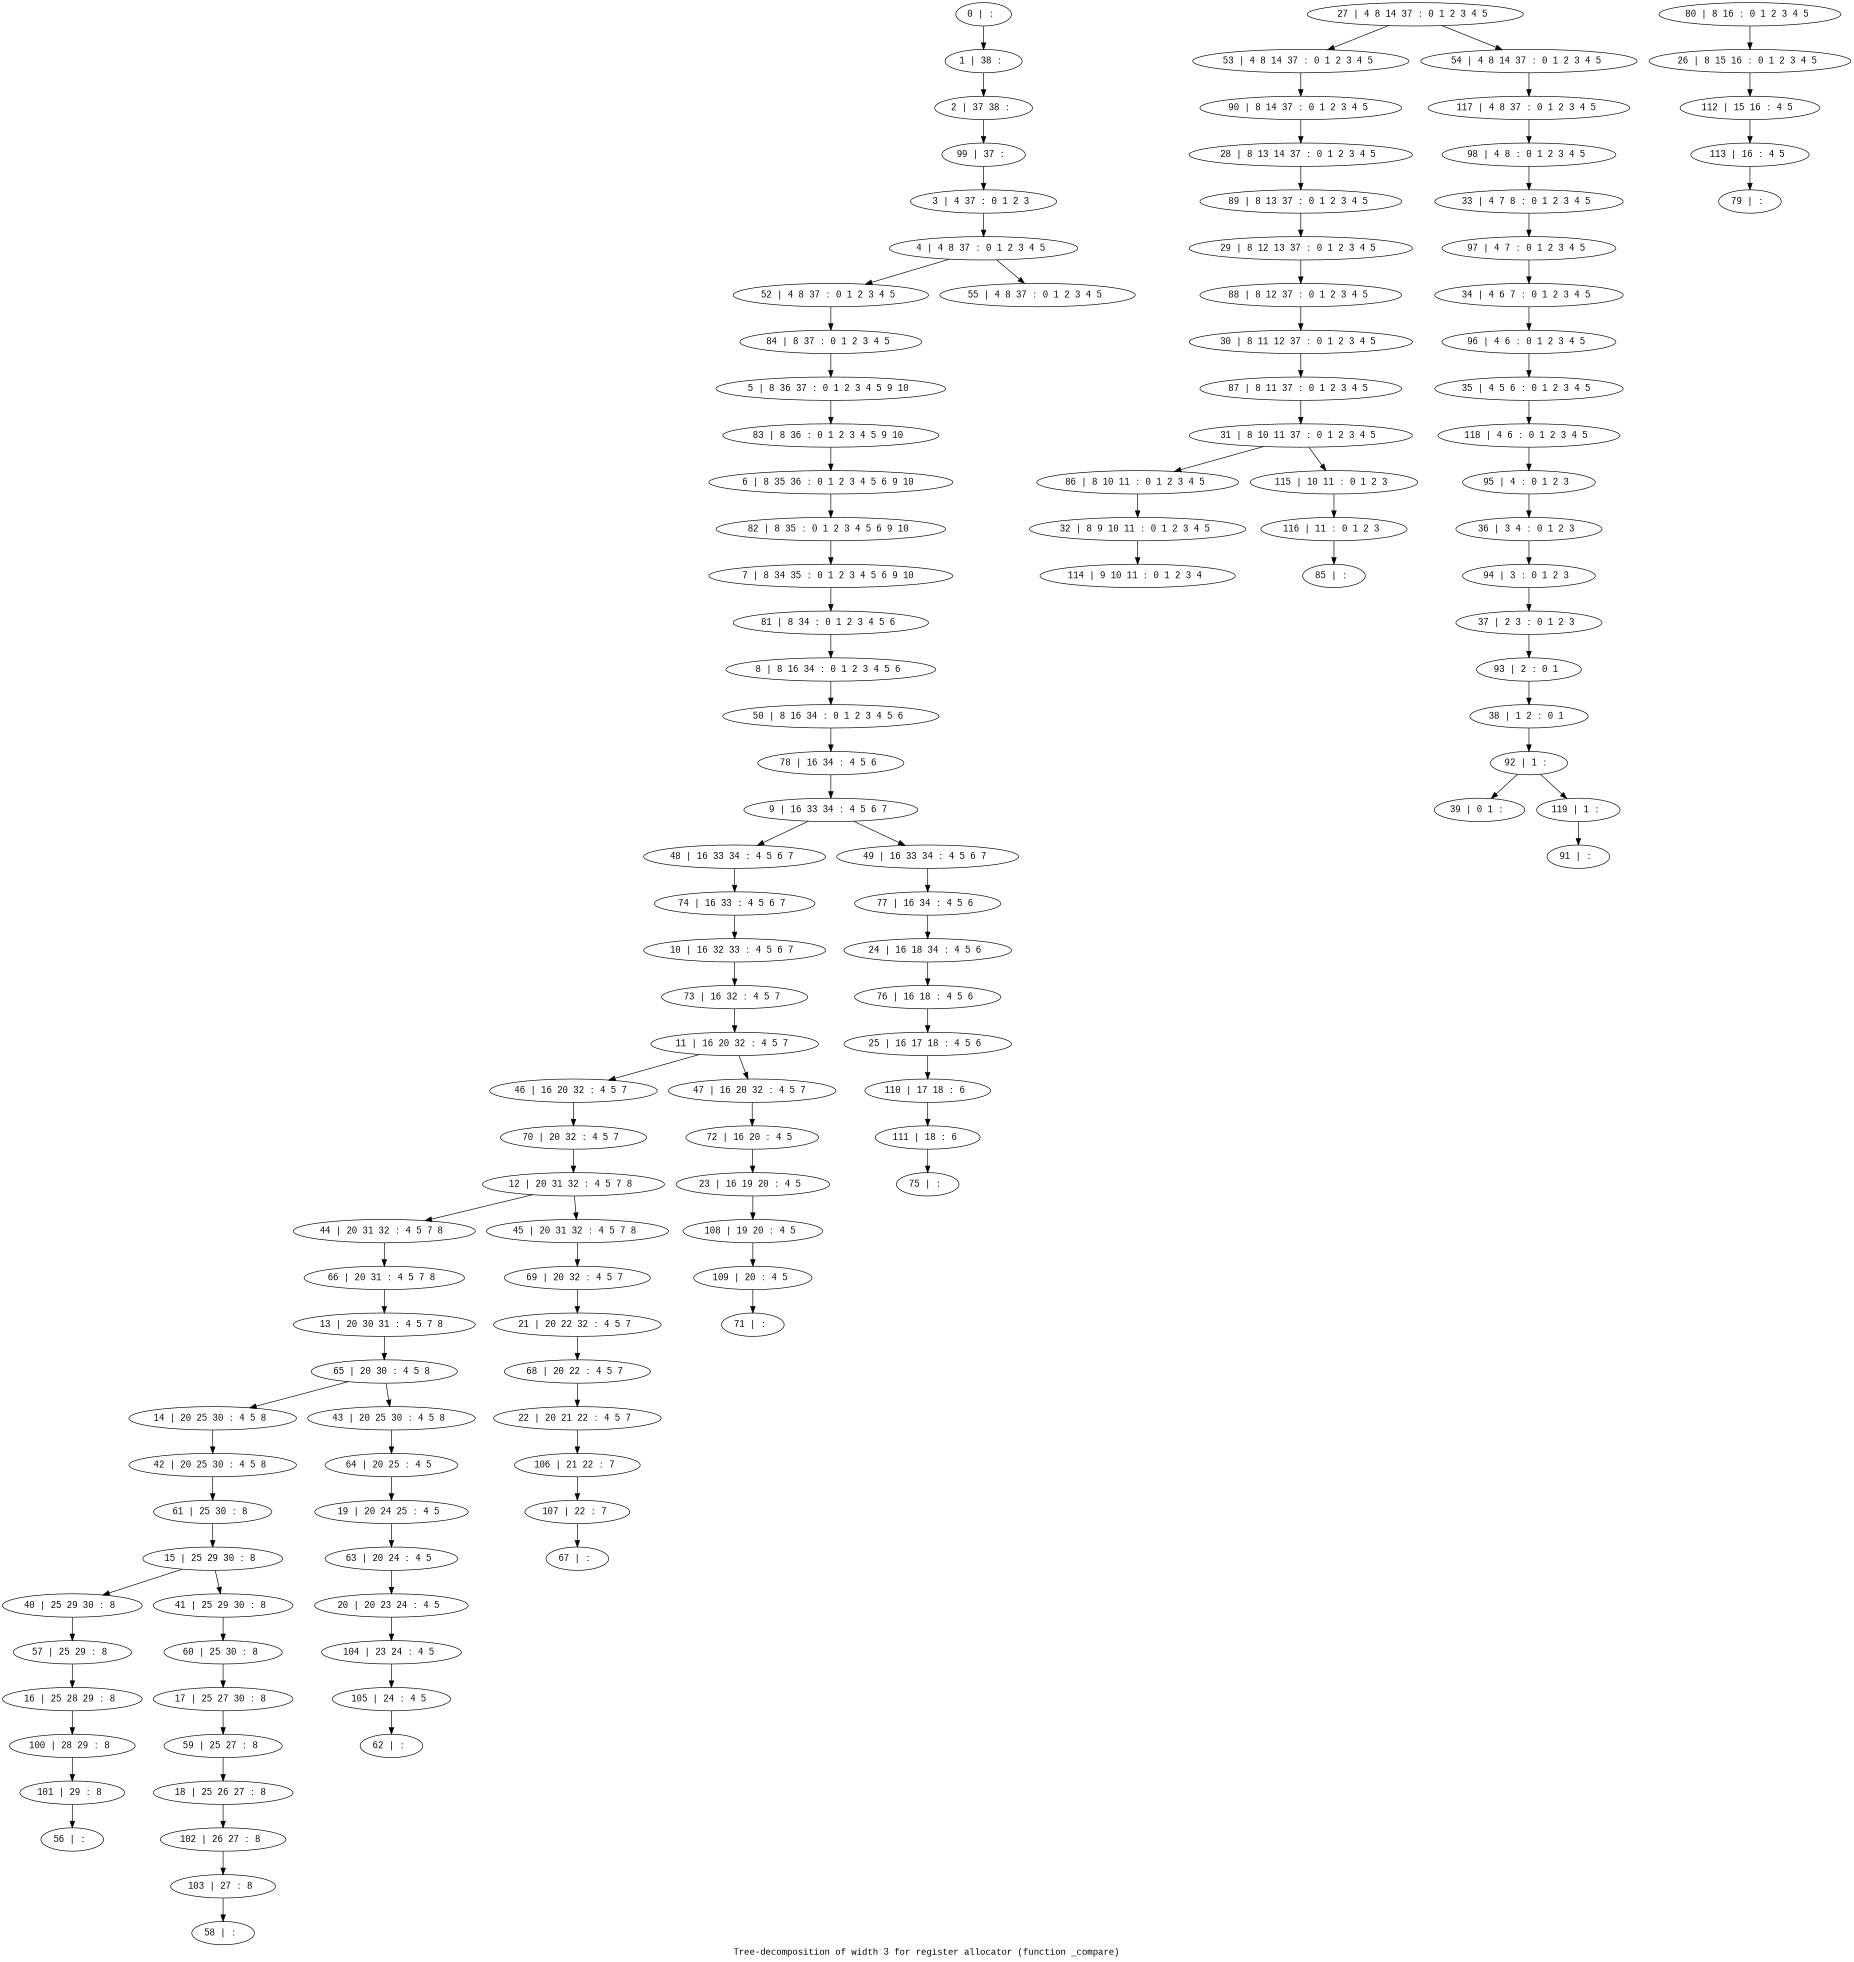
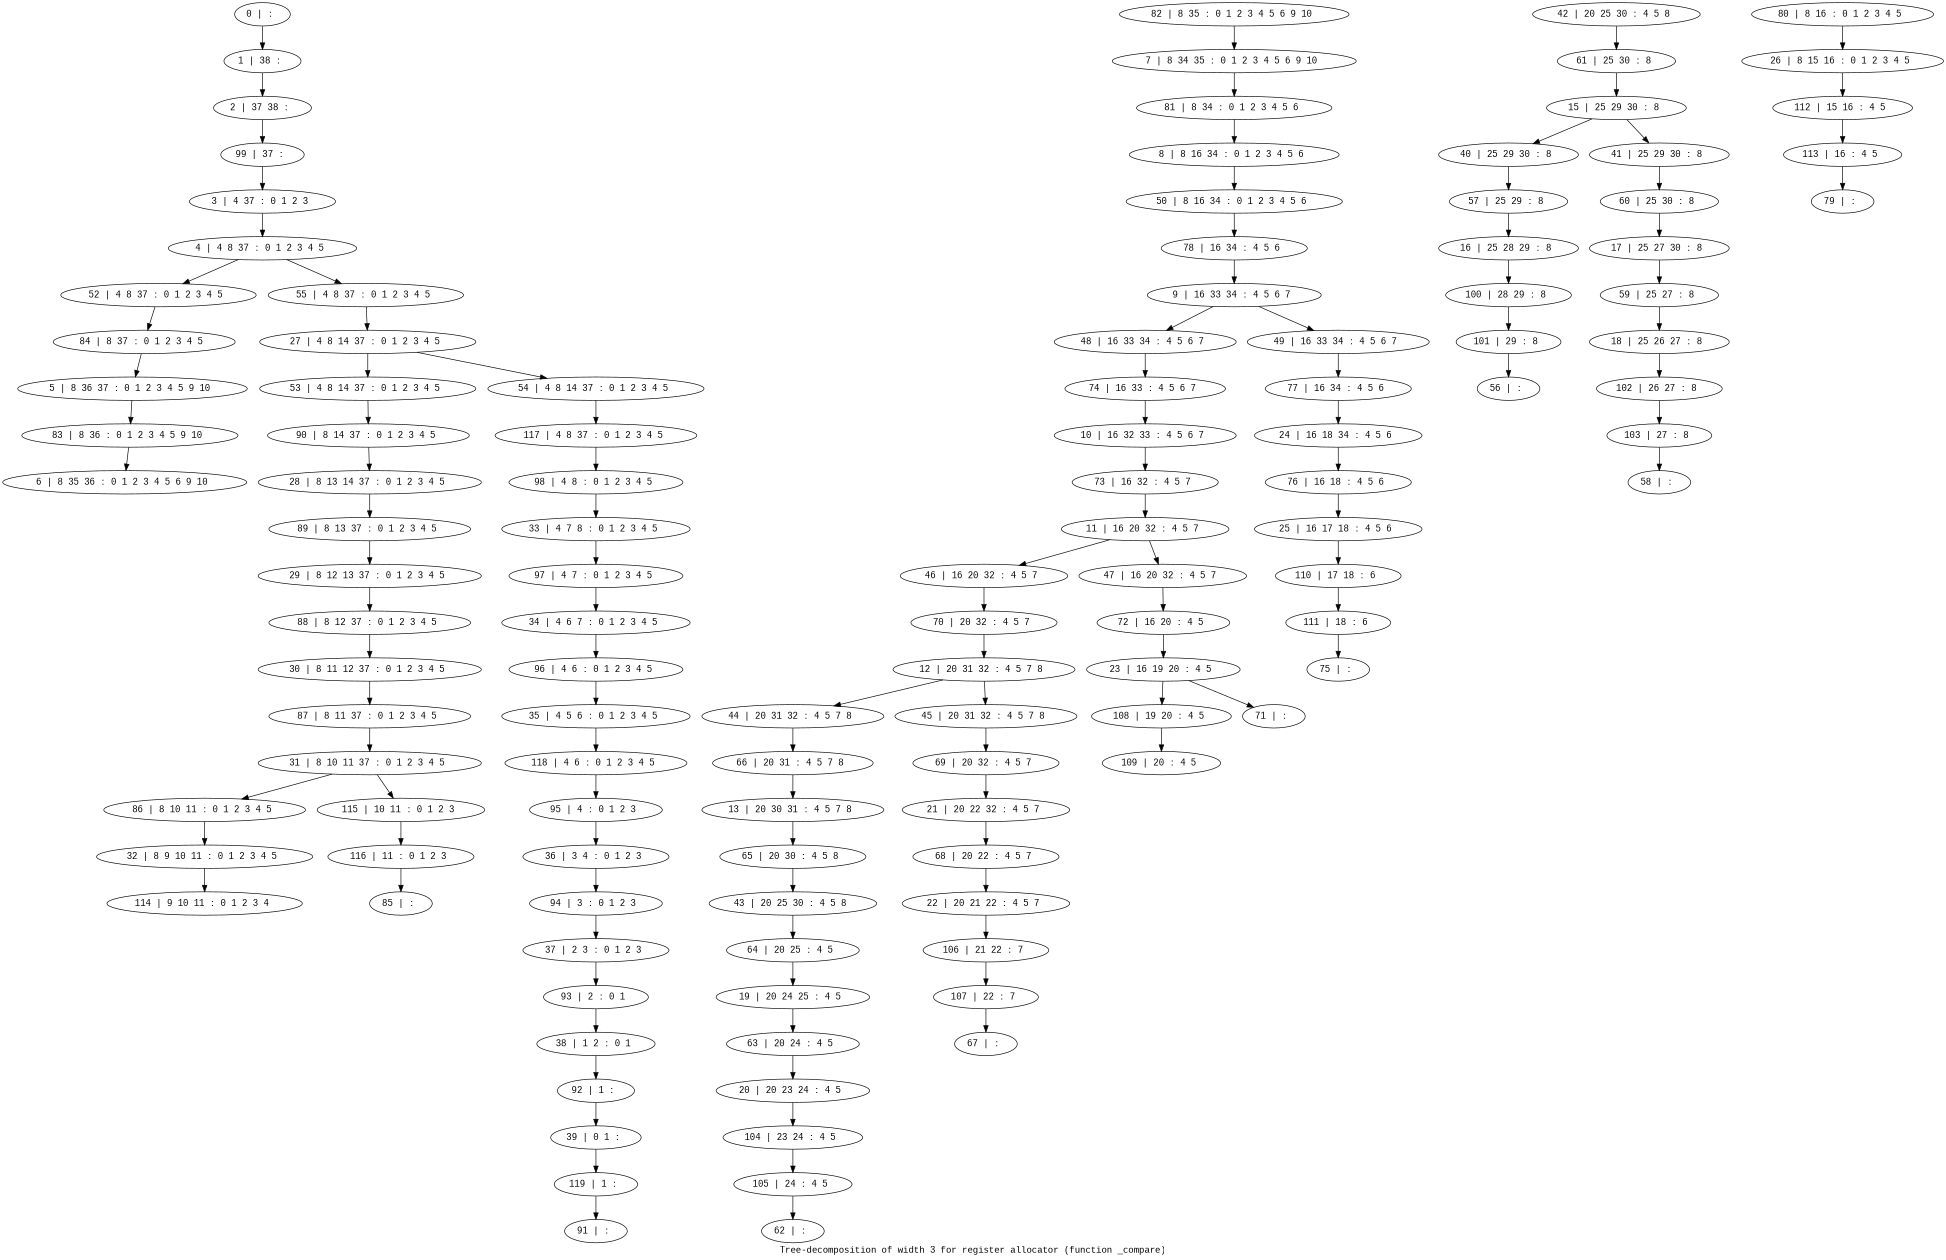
edge "55 | 4 8 37 : 0 1 2 3 4 5" -> "27 | 4 8 14 37 : 0 1 2 3 4 5": added
edge "6 | 8 35 36 : 0 1 2 3 4 5 6 9 10" -> "82 | 8 35 : 0 1 2 3 4 5 6 9 10": removed
edge "92 | 1 :" -> "119 | 1 :": now "39 | 0 1 :" -> "119 | 1 :"
edge "109 | 20 : 4 5" -> "71 | :": now "23 | 16 19 20 : 4 5" -> "71 | :"
node "14 | 20 25 30 : 4 5 8": removed
